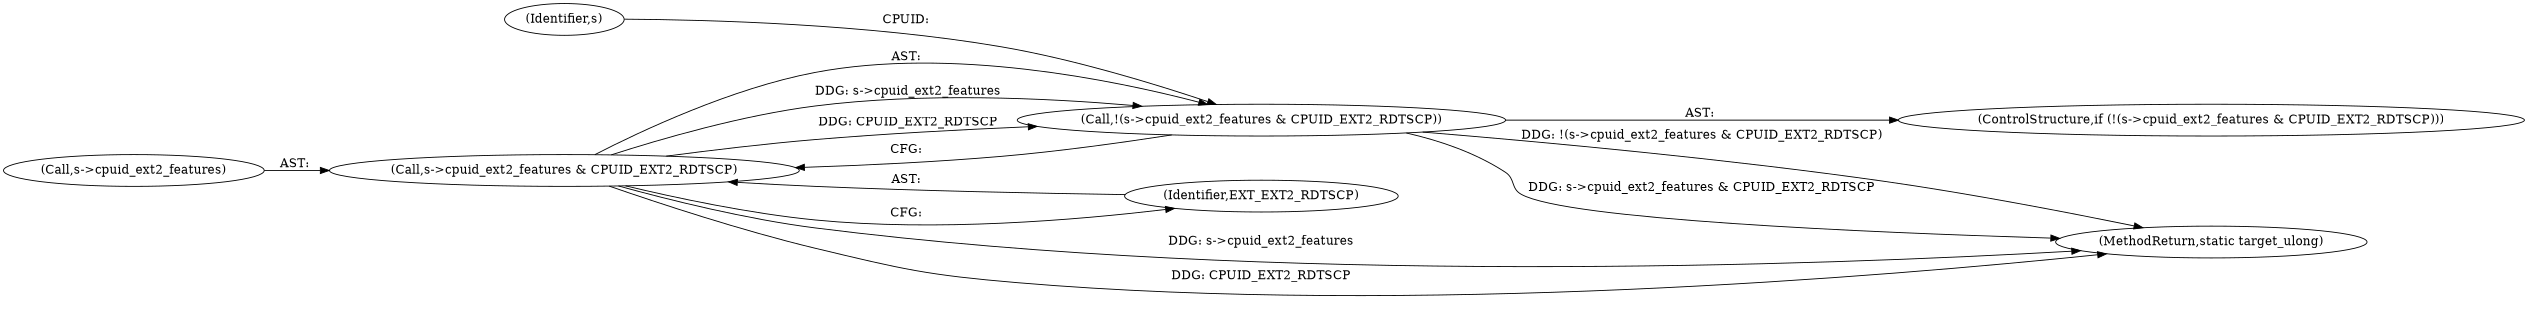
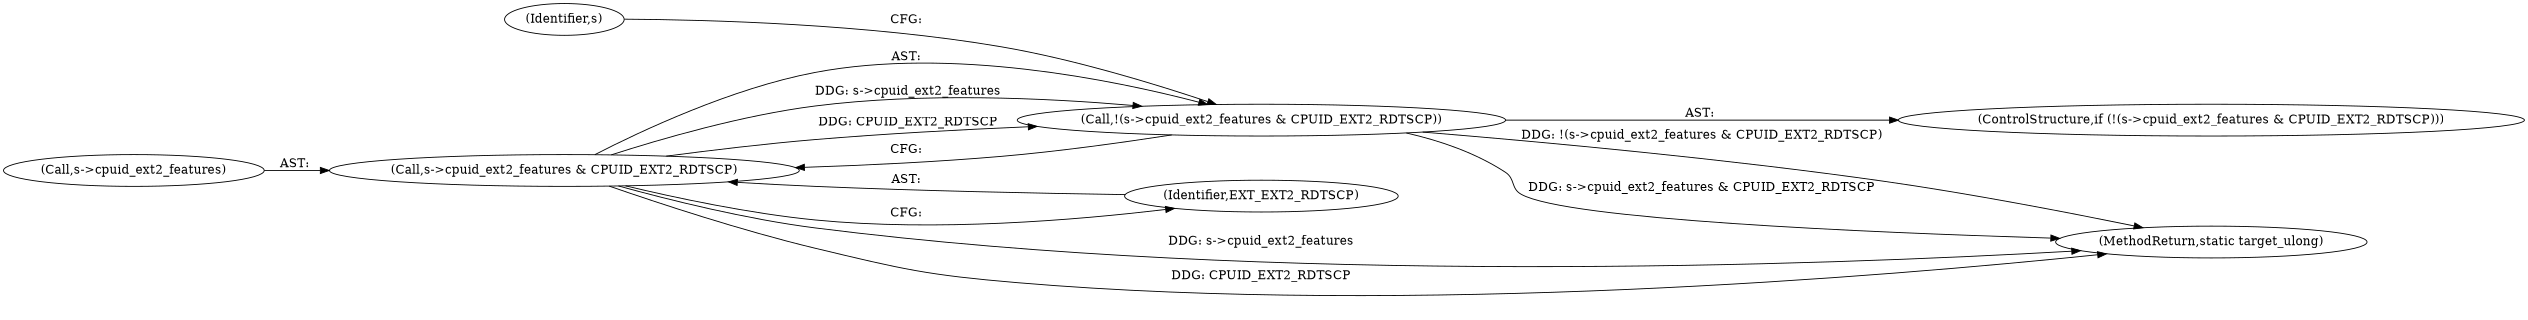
edge "(Identifier,s)" -> "(Call,!(s->cpuid_ext2_features & CPUID_EXT2_RDTSCP))": label "CPUID: " -> "CFG: "
